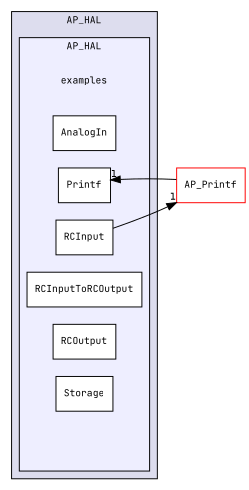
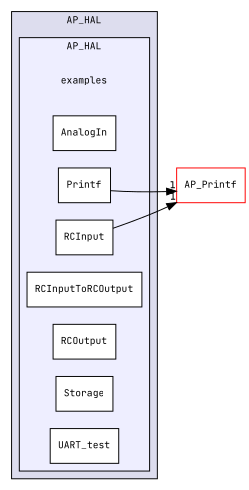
edge "AP_Printf" -> "Printf": reversed
node "UART_test": added
